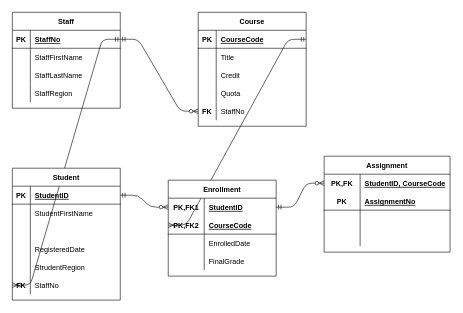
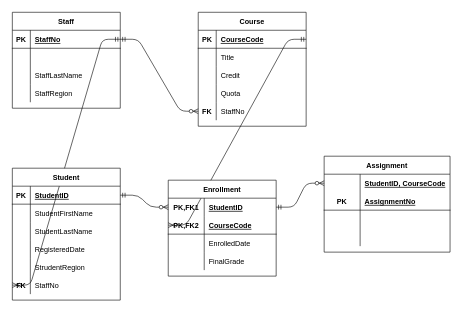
node "StaffFirstName": removed
node "PK,FK": removed
node "StudentLastName": added
